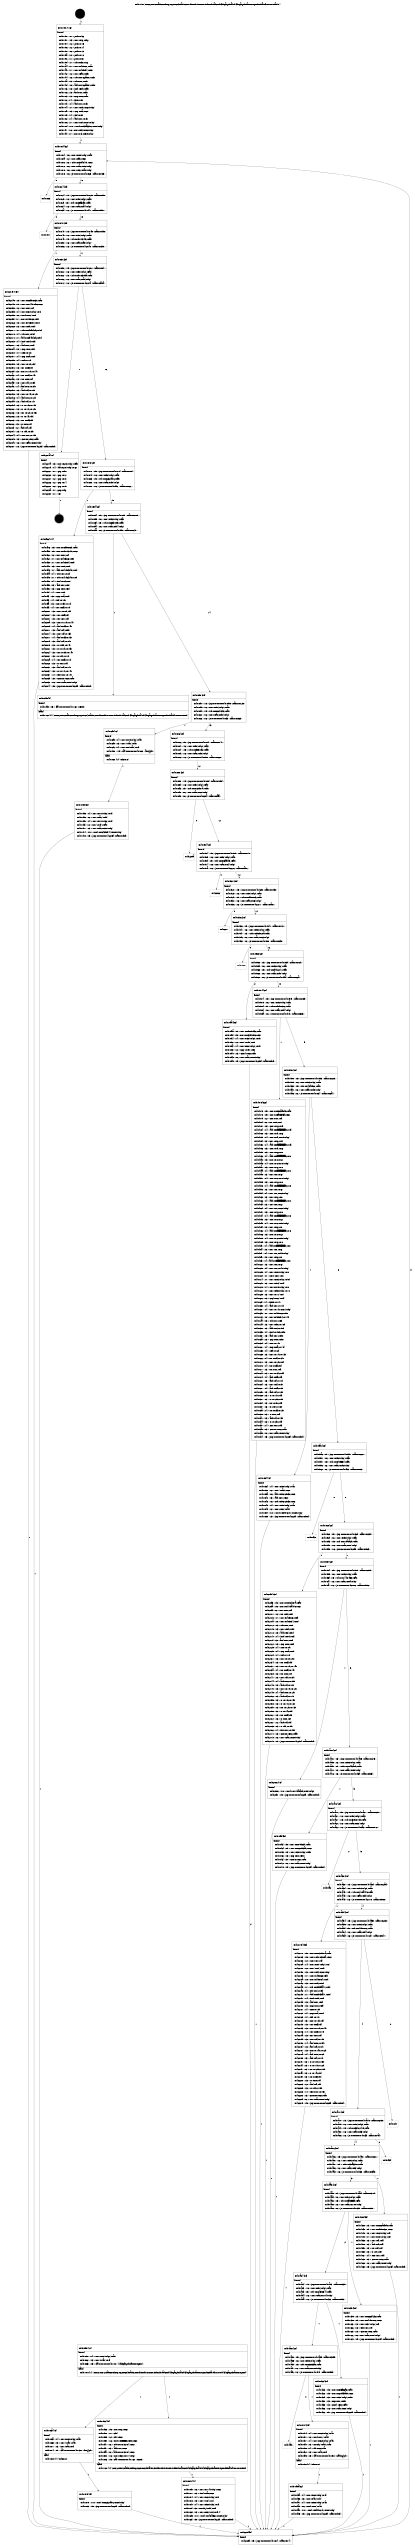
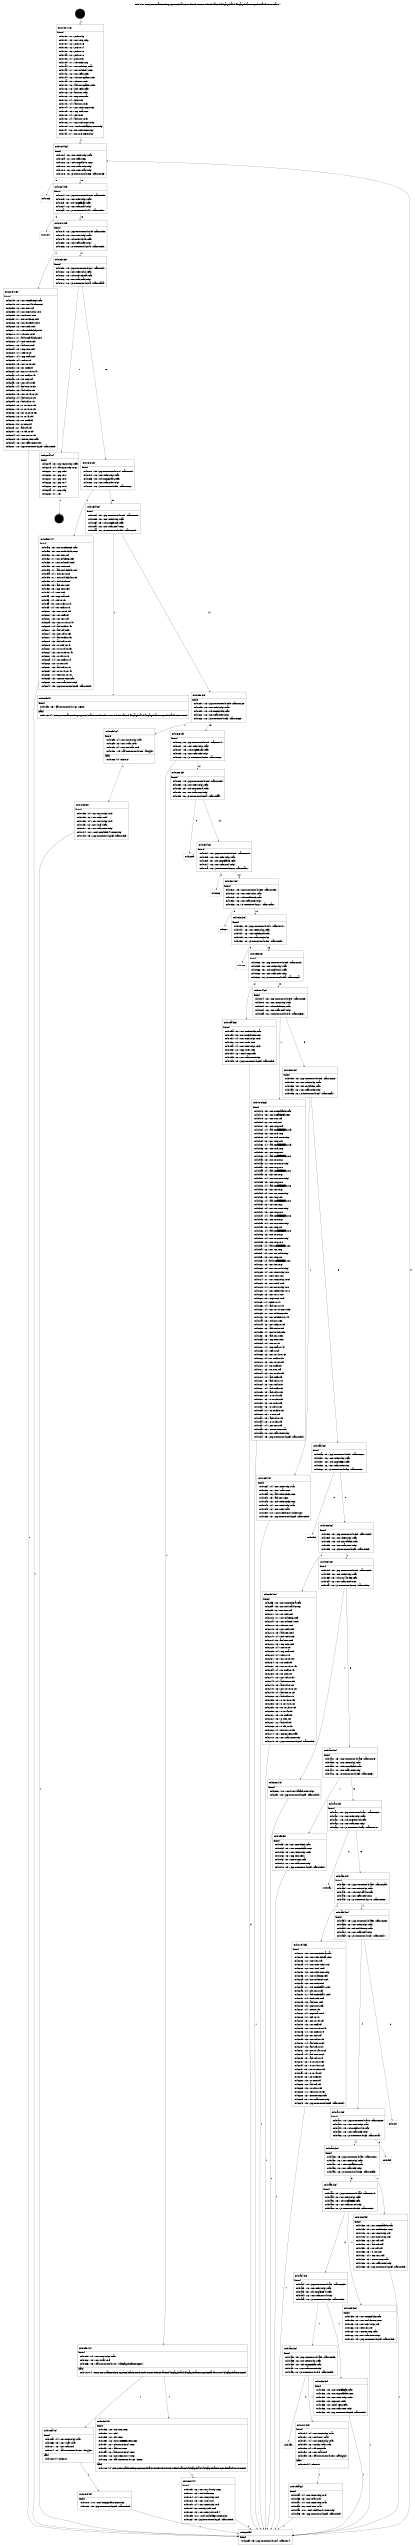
edge "0x4018cc [28]" -> "0x401e5e [12]": added, label "1"
